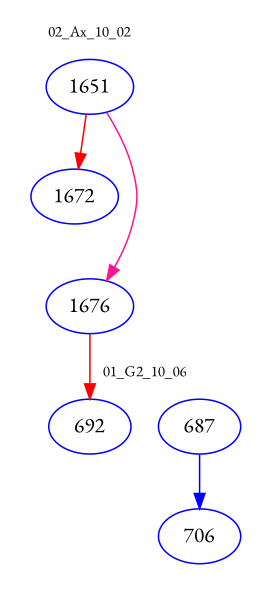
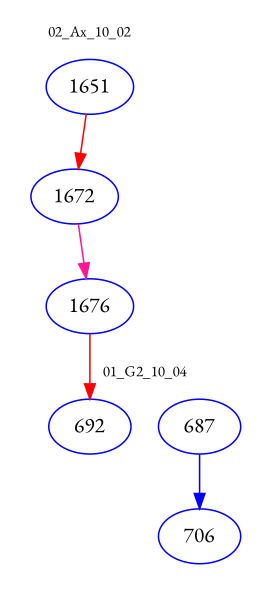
edge "1651" -> "1676": now "1672" -> "1676"
cluster "01_G2_10_06": label "01_G2_10_06" -> "01_G2_10_04"
